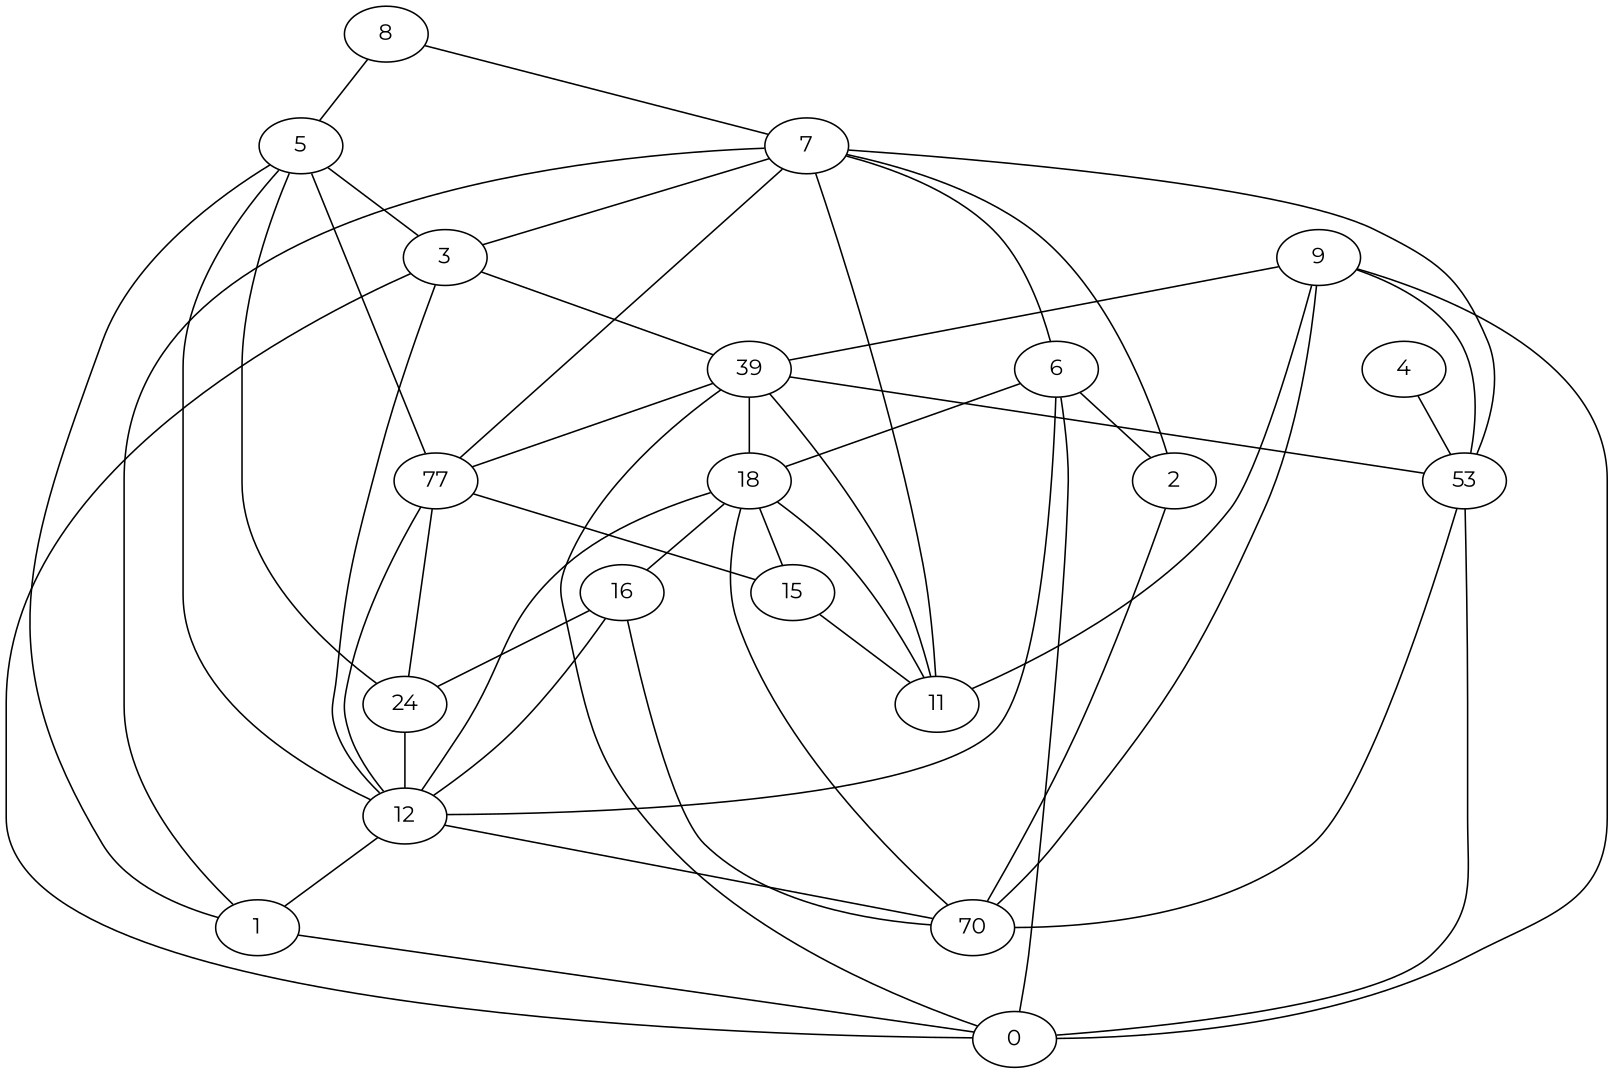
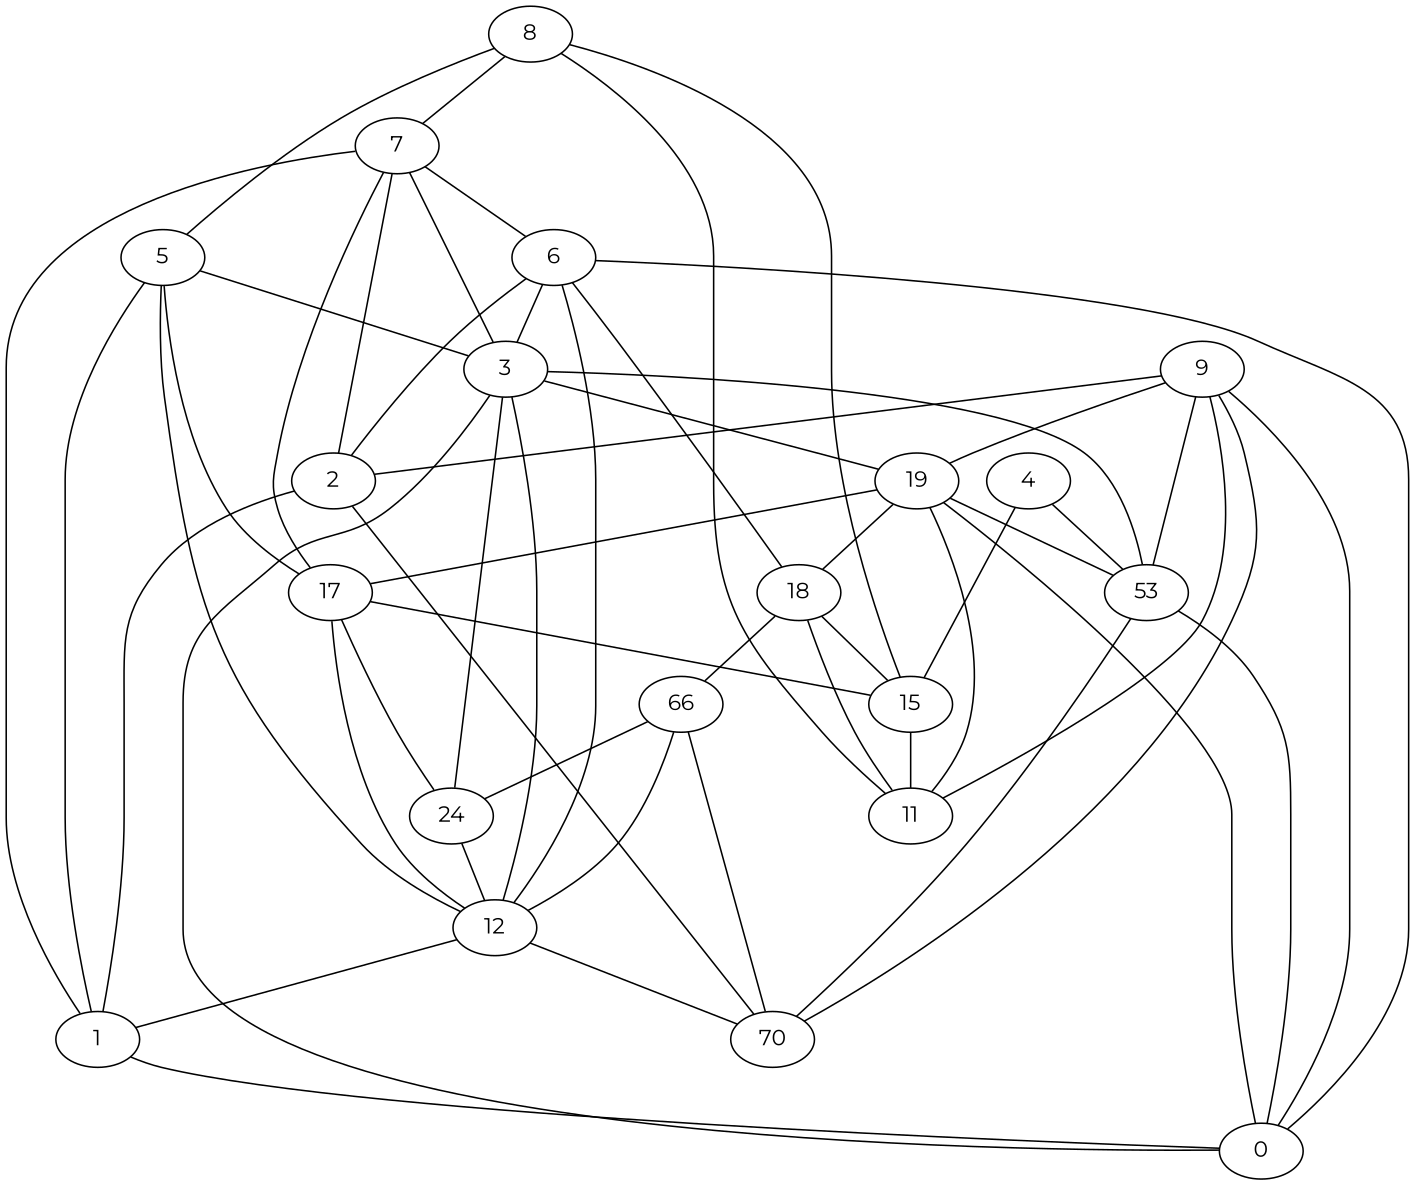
edge "7" -- "53": now "3" -- "53"
edge "8" -- "15": added
edge "6" -- "3": added
node "39": label "39" -> "19"
edge "7" -- "11": now "8" -- "11"
edge "9" -- "2": added
edge "5" -- "24": now "3" -- "24"
node "77": label "77" -> "17"
edge "4" -- "15": added
node "16": label "16" -> "66"
edge "18" -- "12": removed
edge "2" -- "1": added
edge "18" -- "70": removed
